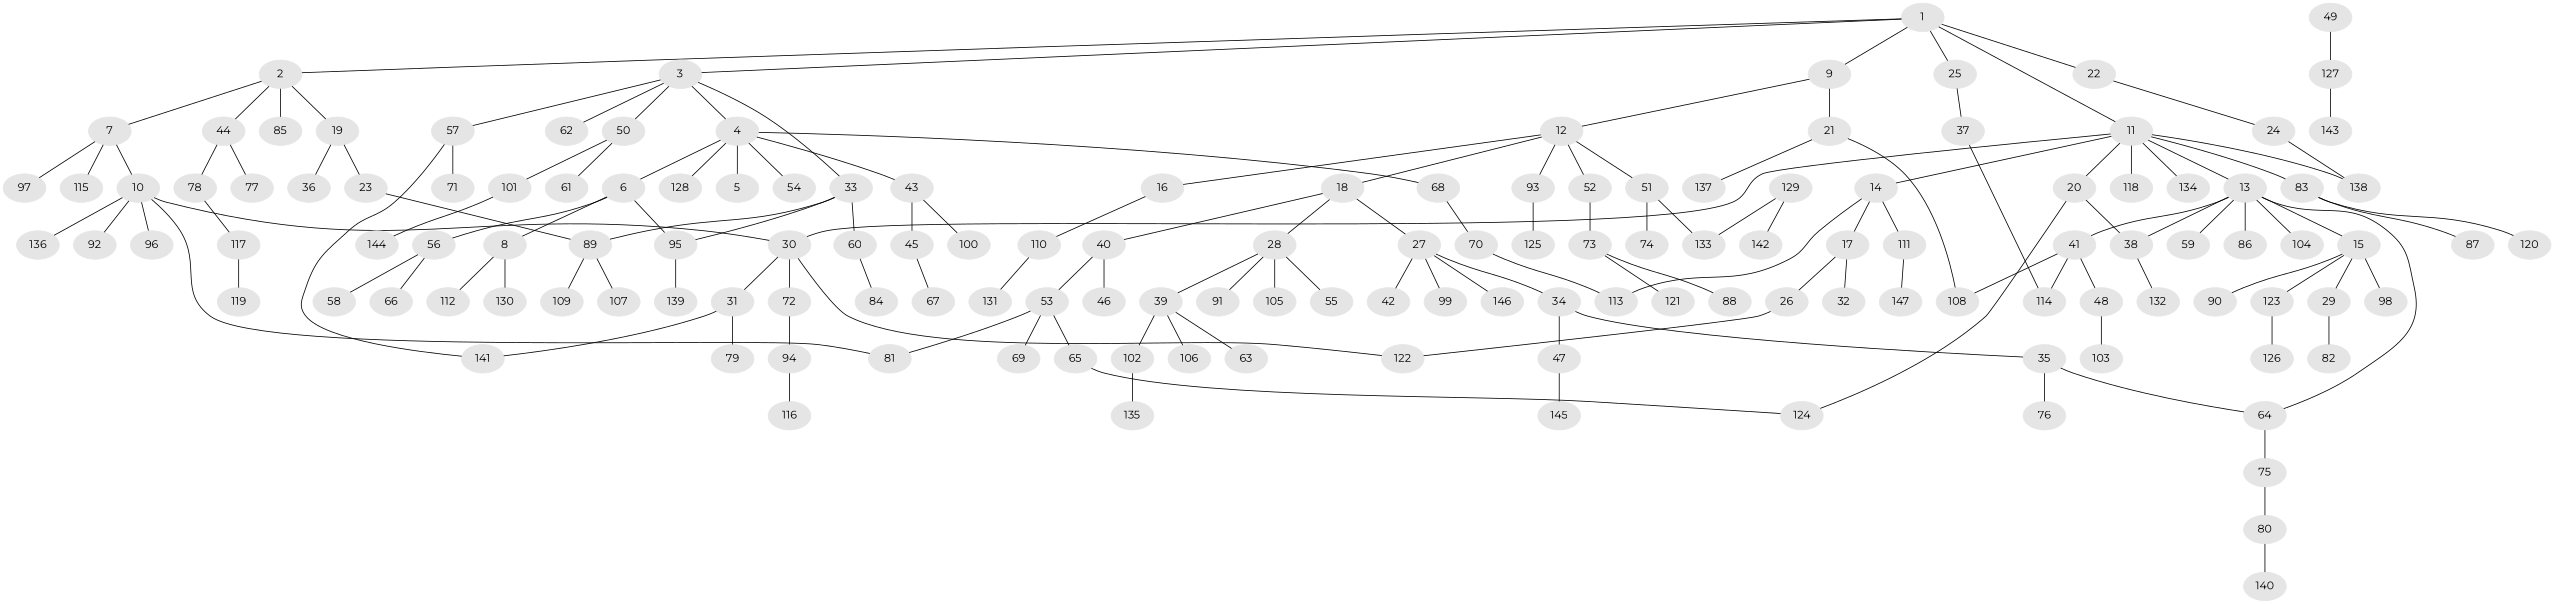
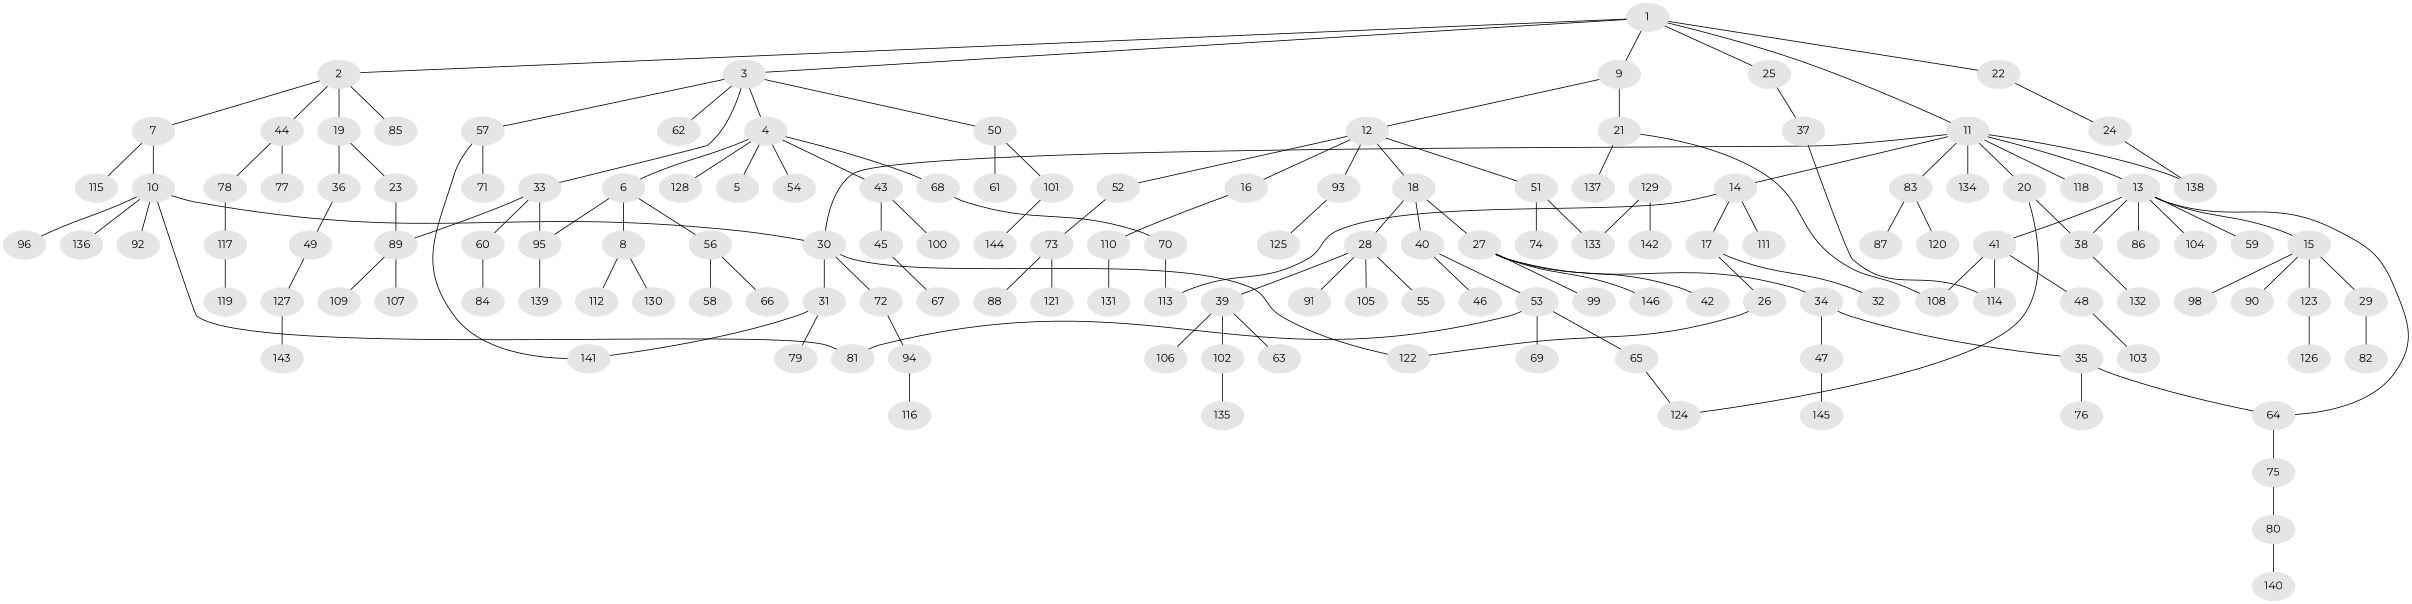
node "97": removed
edge "36" -- "49": added
node "147": removed
